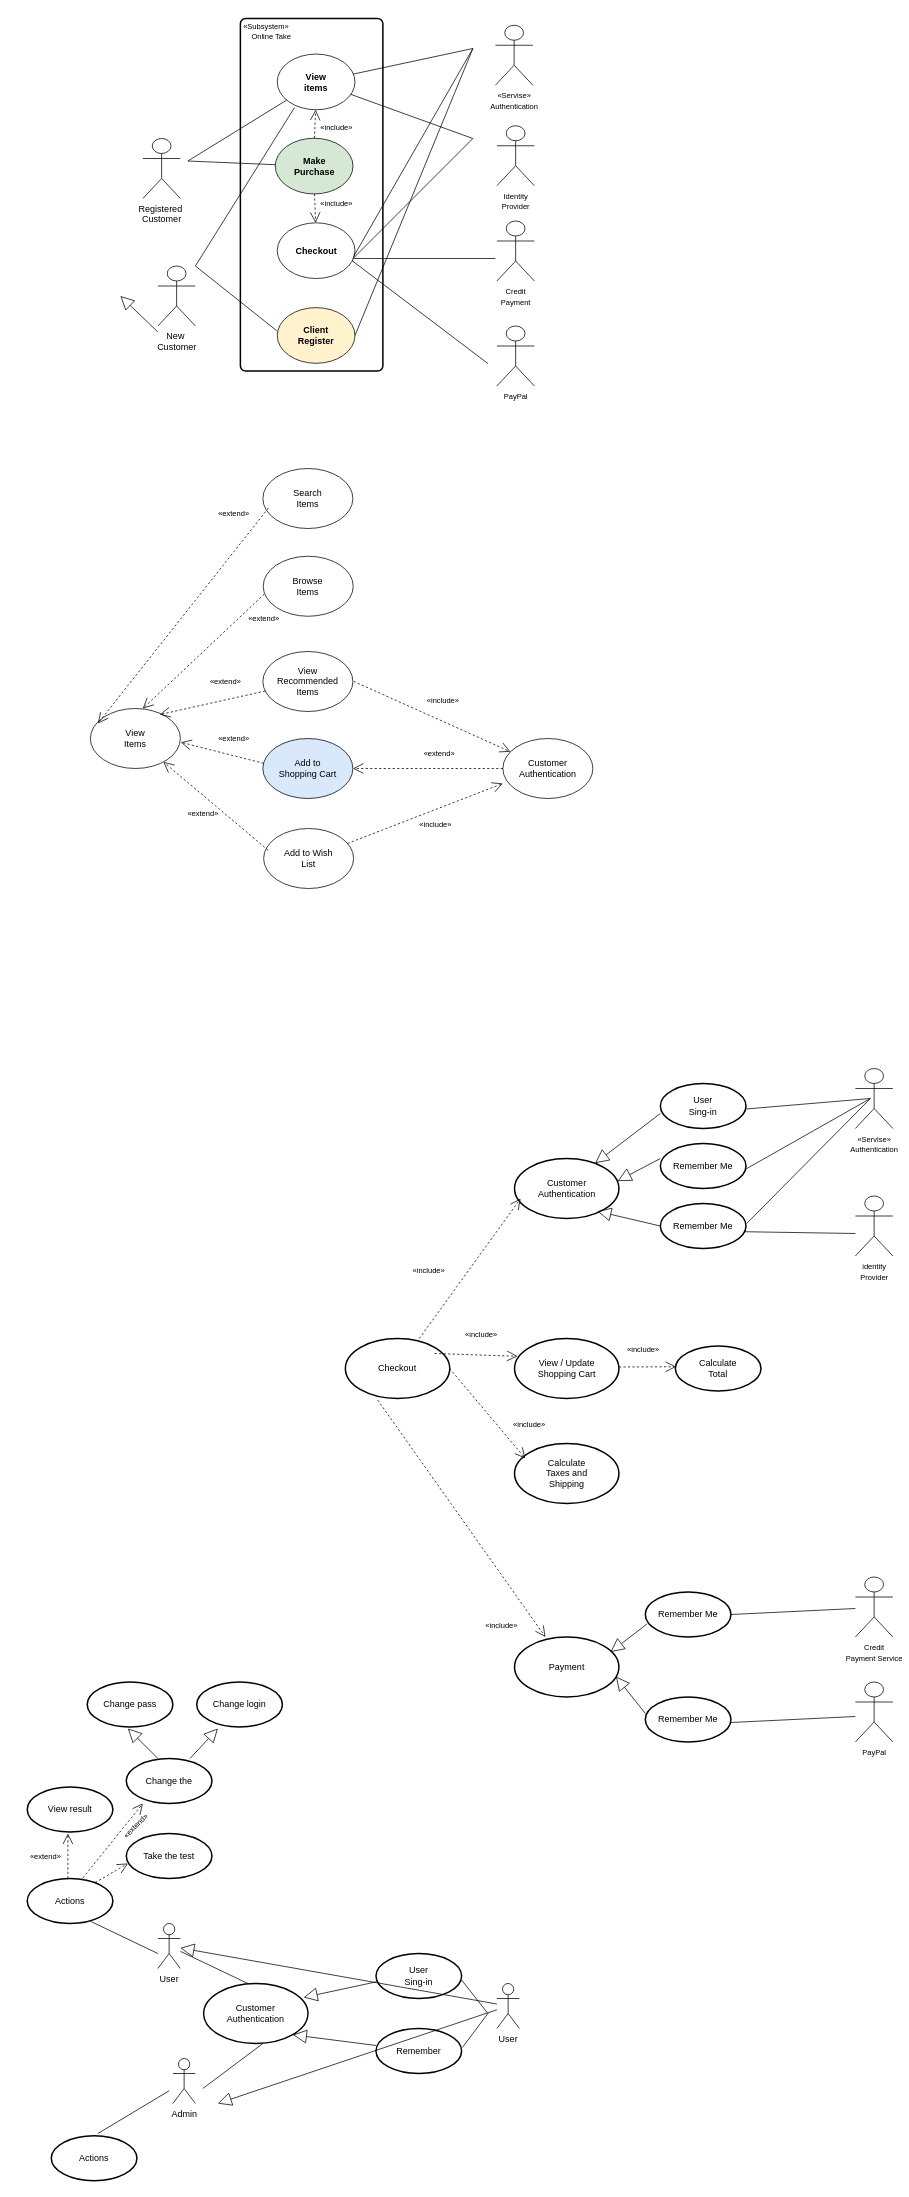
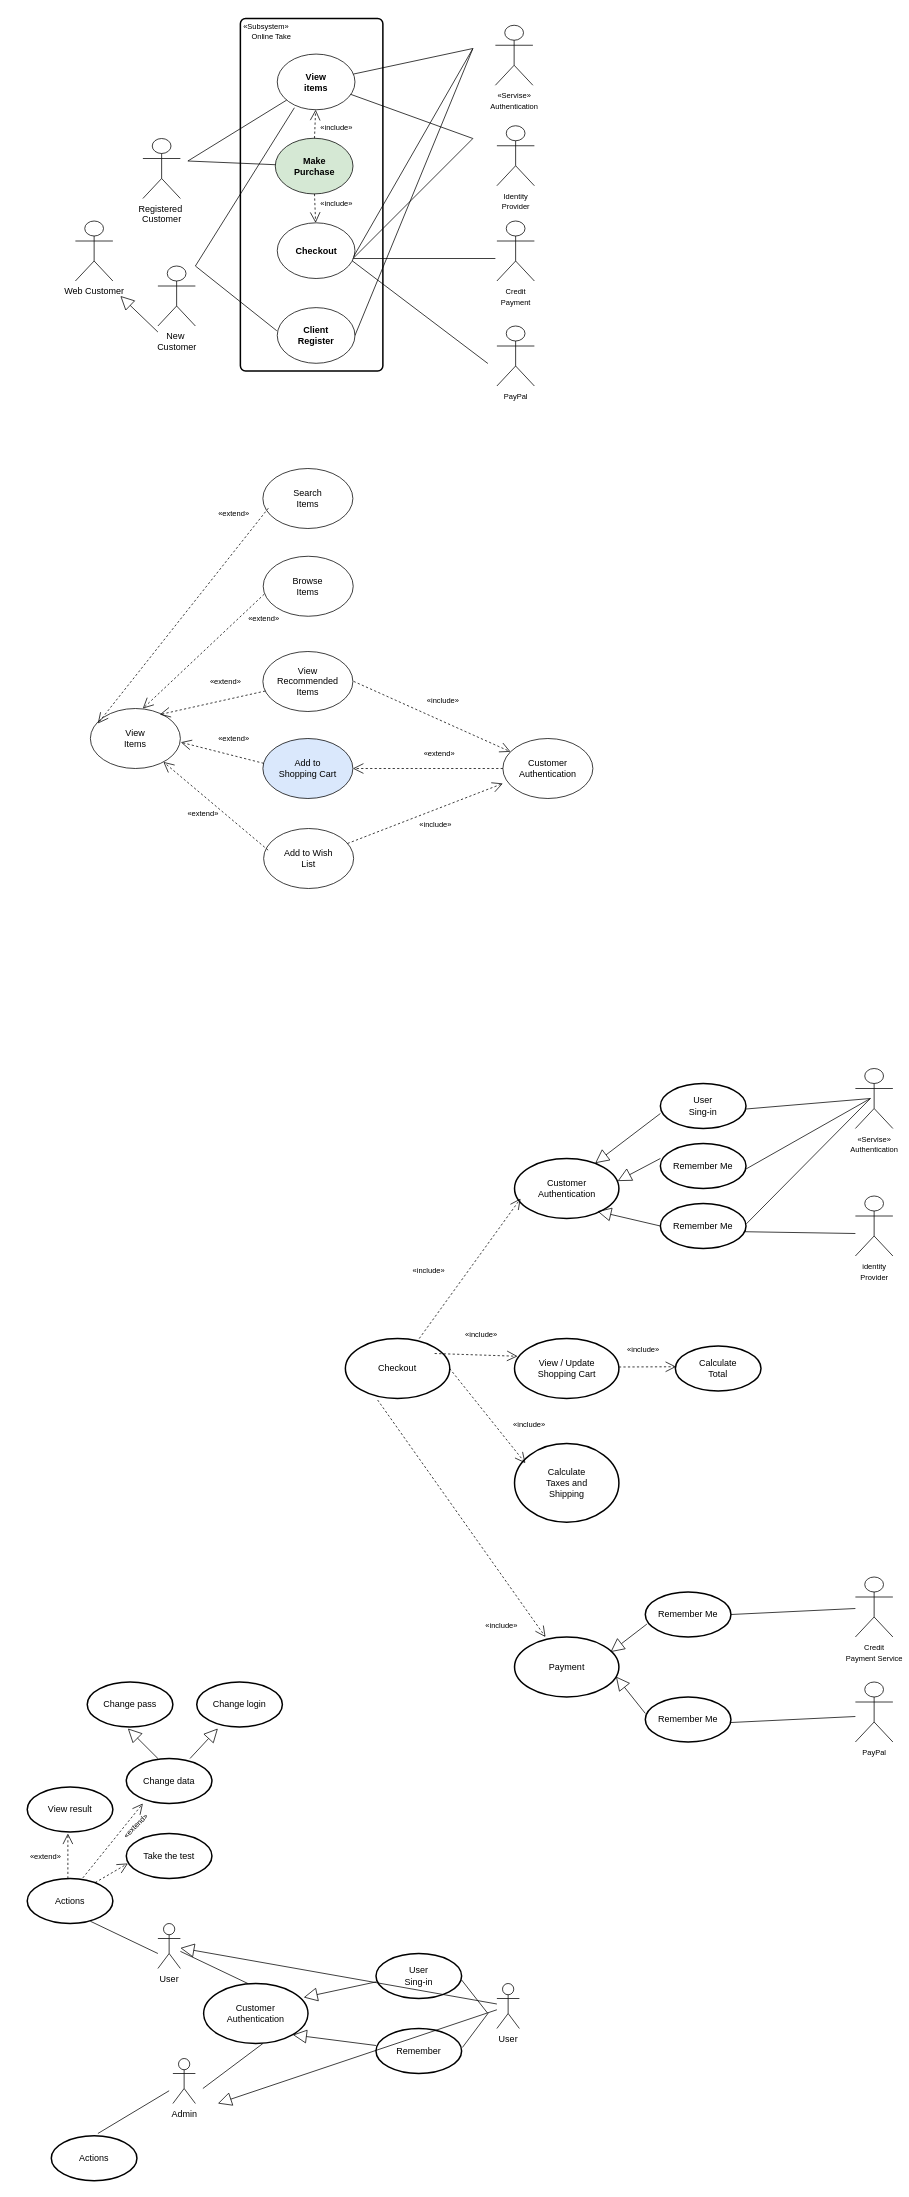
node "Web Customer": added
node "Client Register": fillcolor #fff2cc -> #ffffff
node "Calculate Taxes and Shipping": size 104x60 -> 104x79
node "Change the": label "Change the" -> "Change data"
